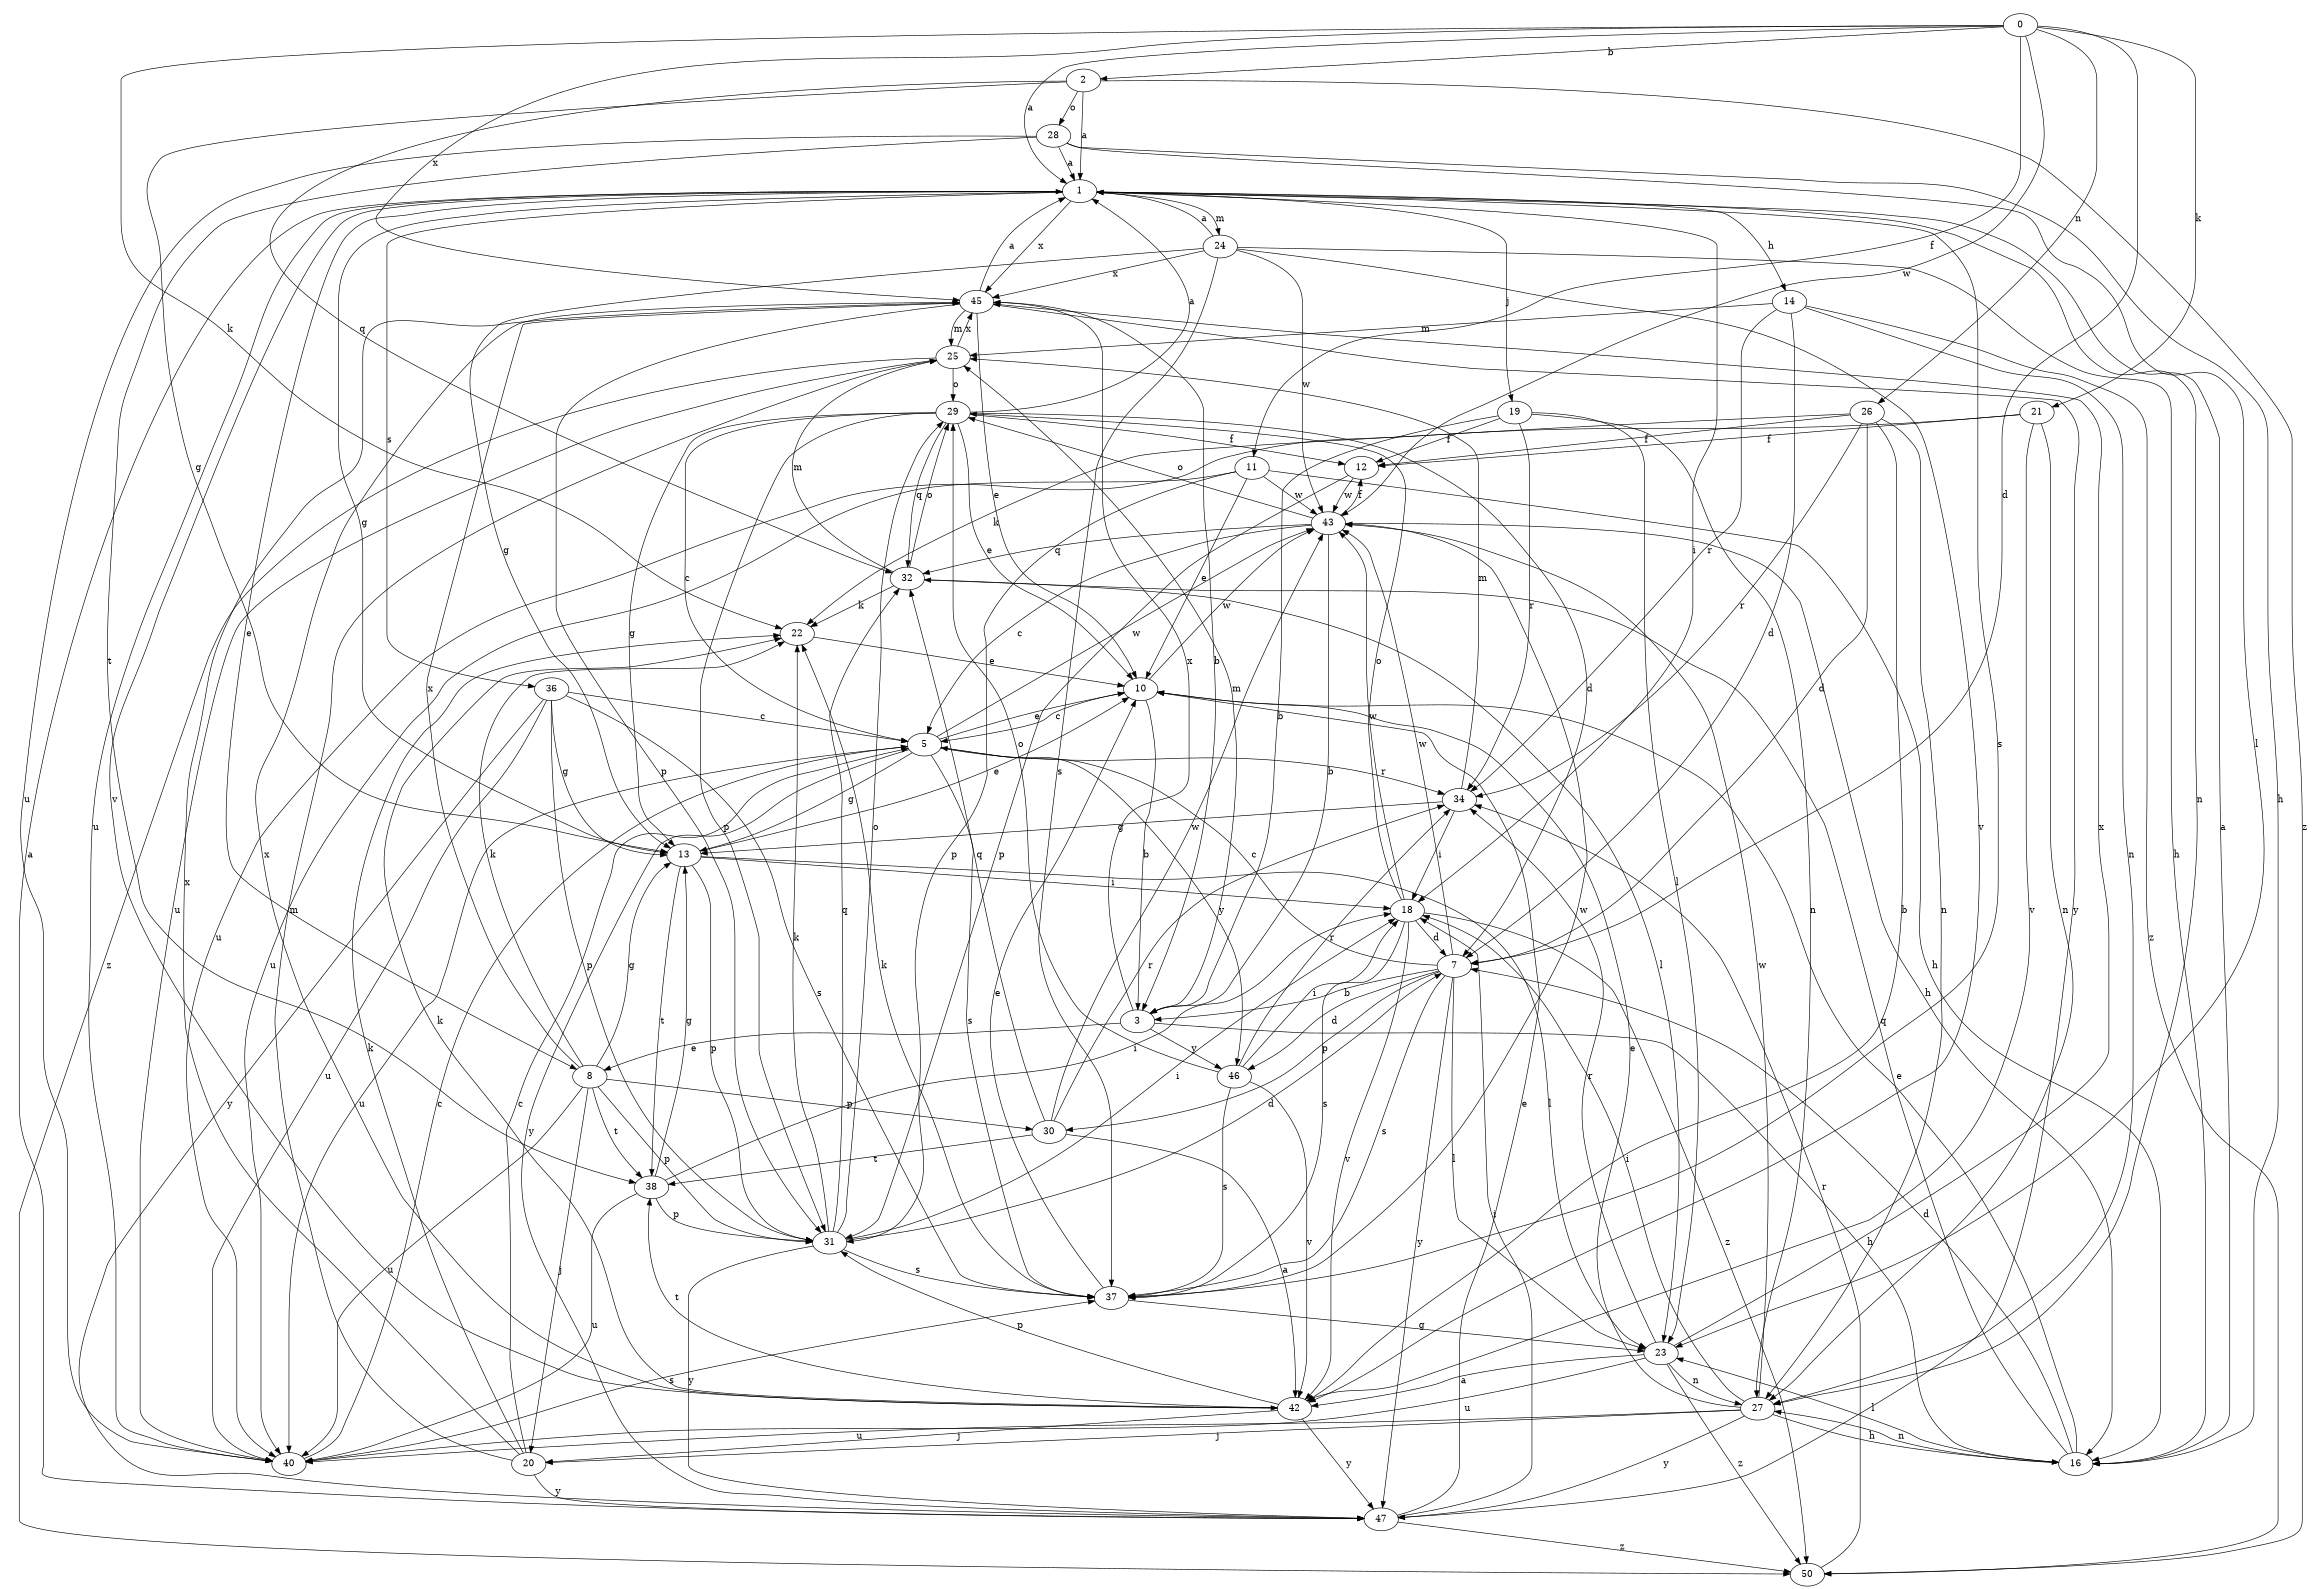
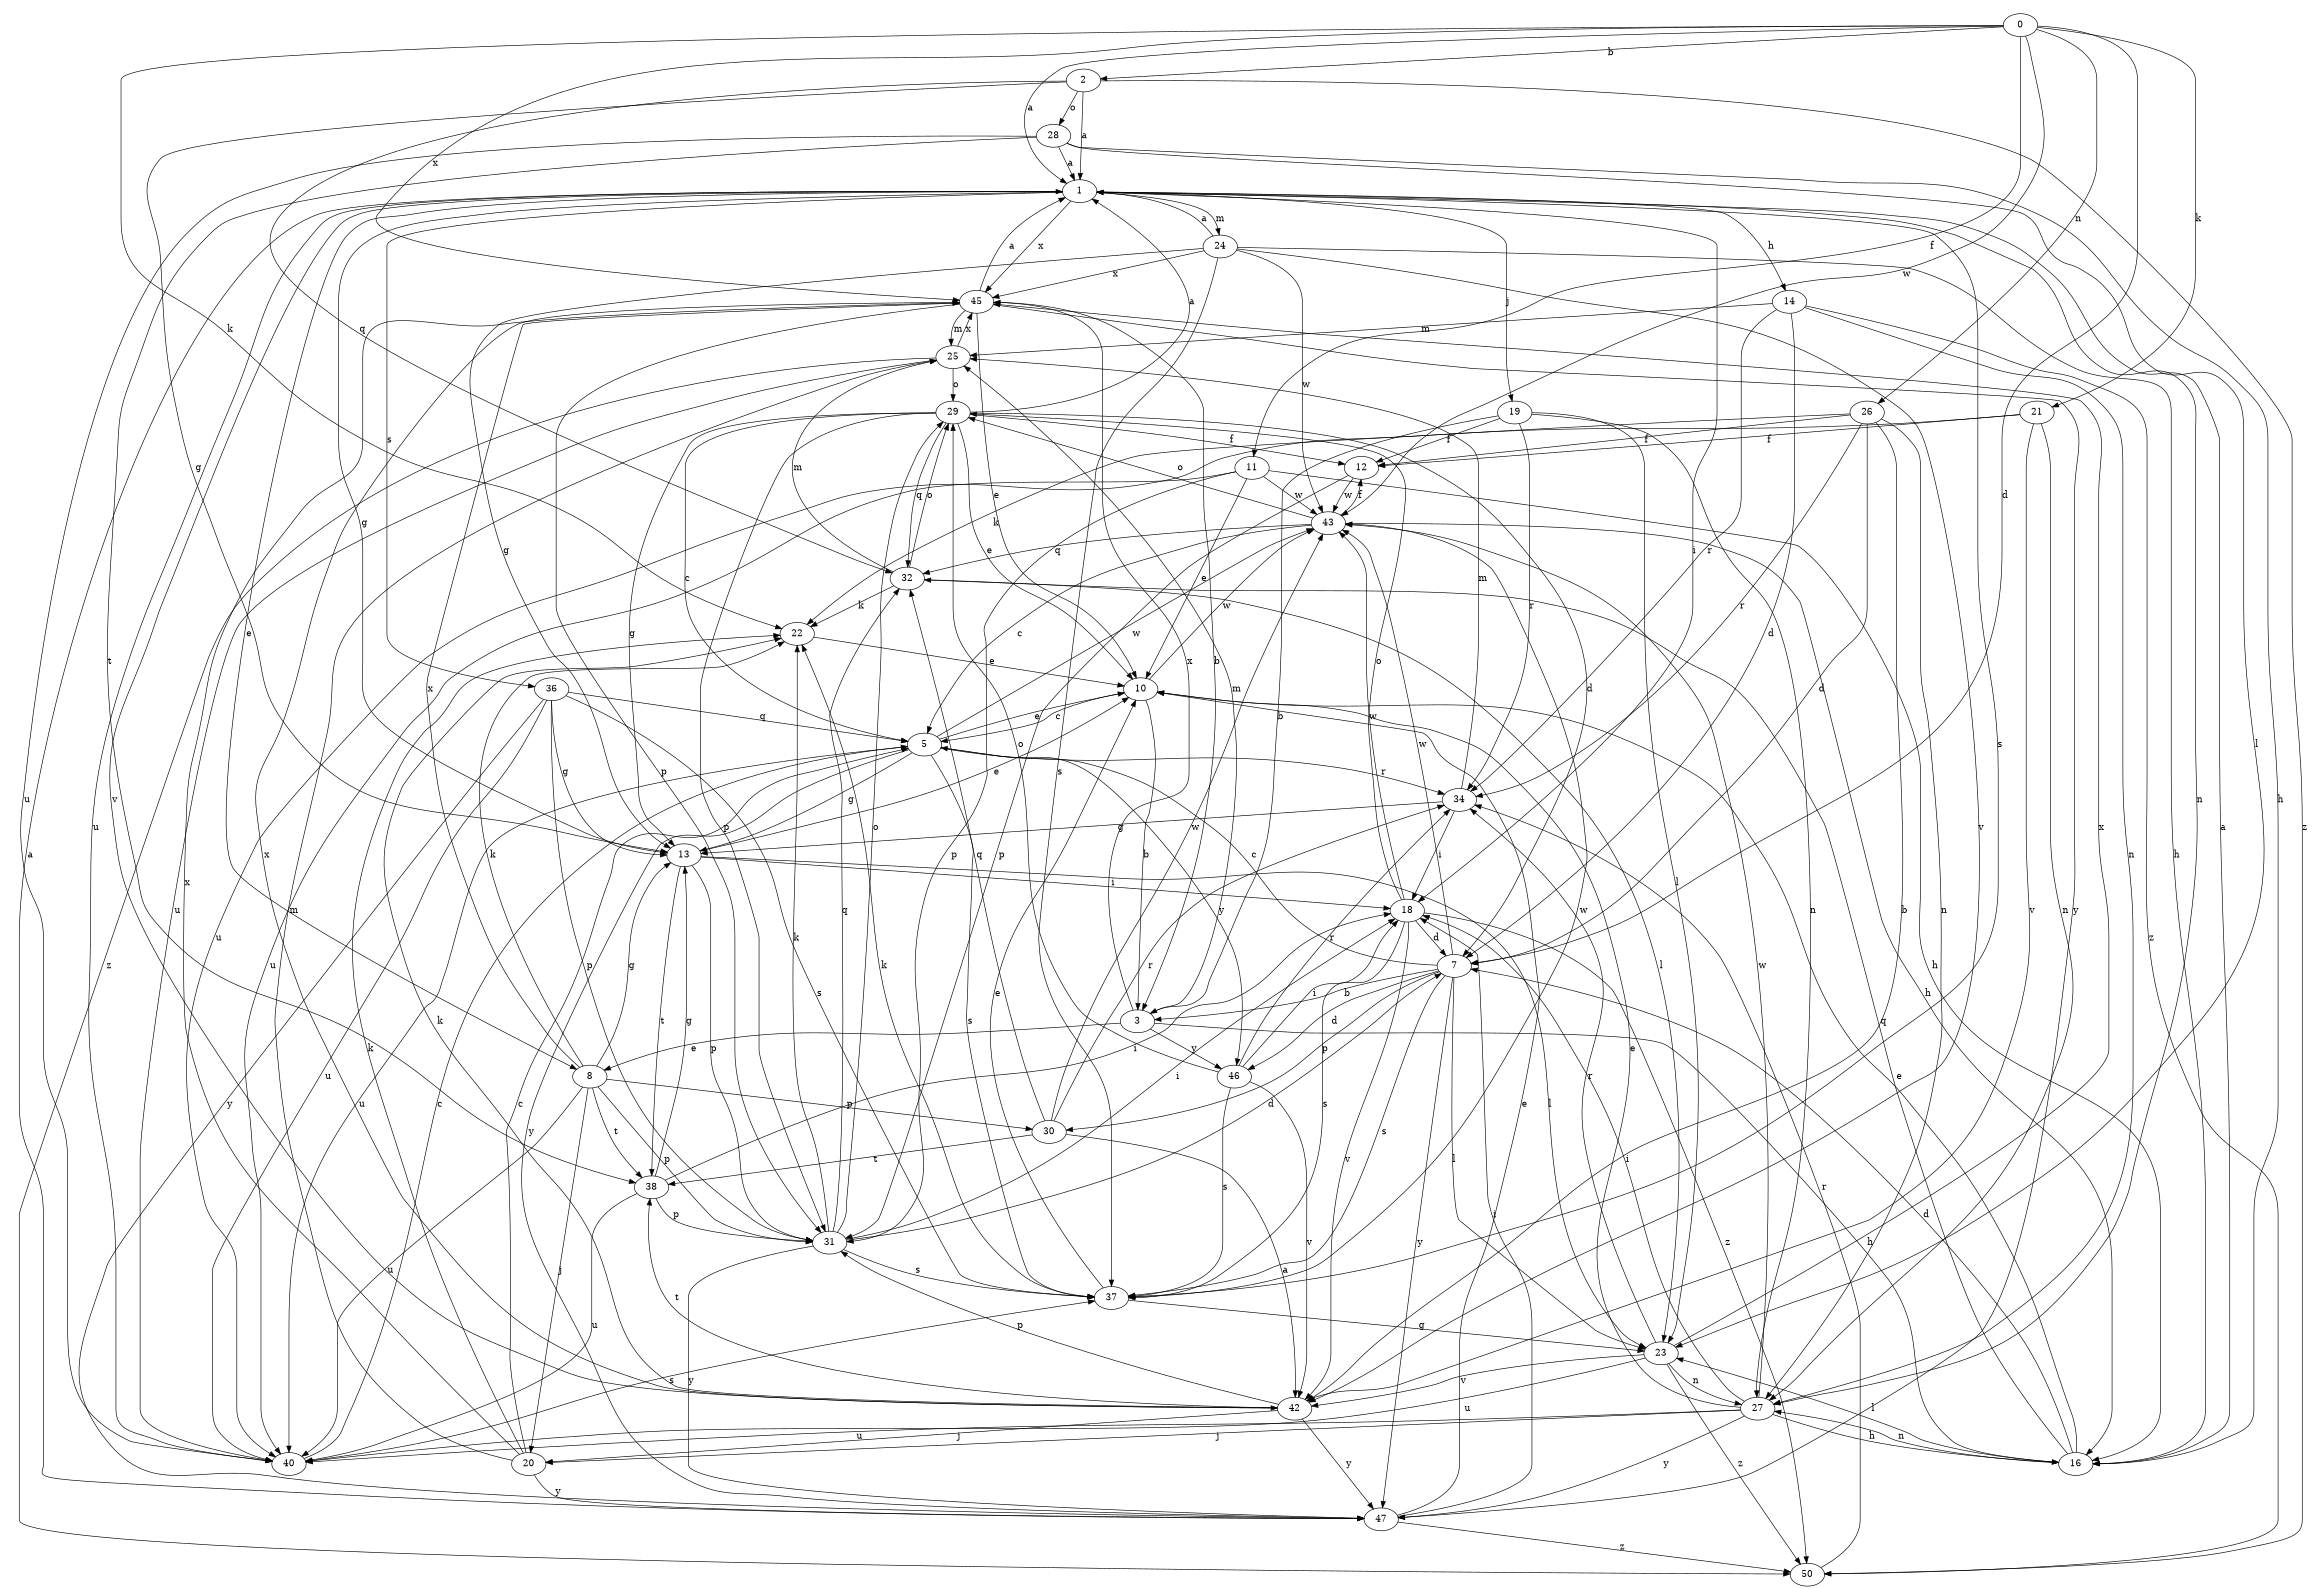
edge "36" -> "5": label "c" -> "q"
edge "43" -> "3": removed, label "b"
edge "23" -> "42": label "a" -> "v"
